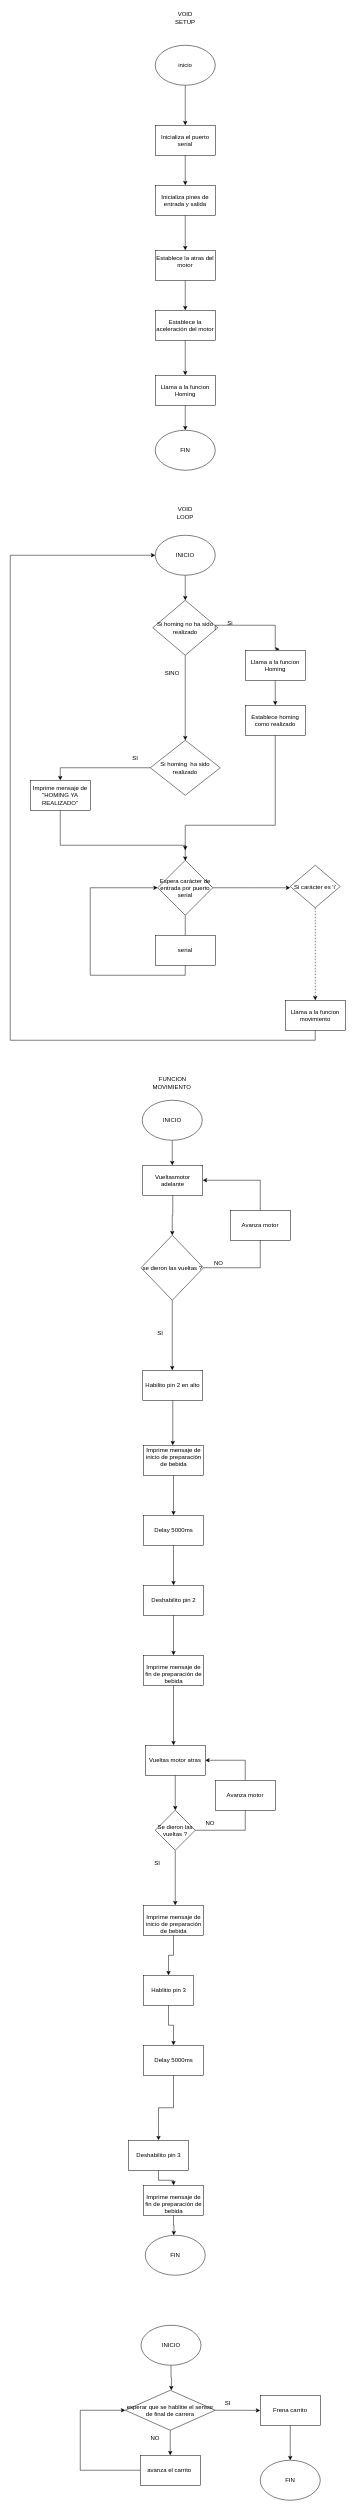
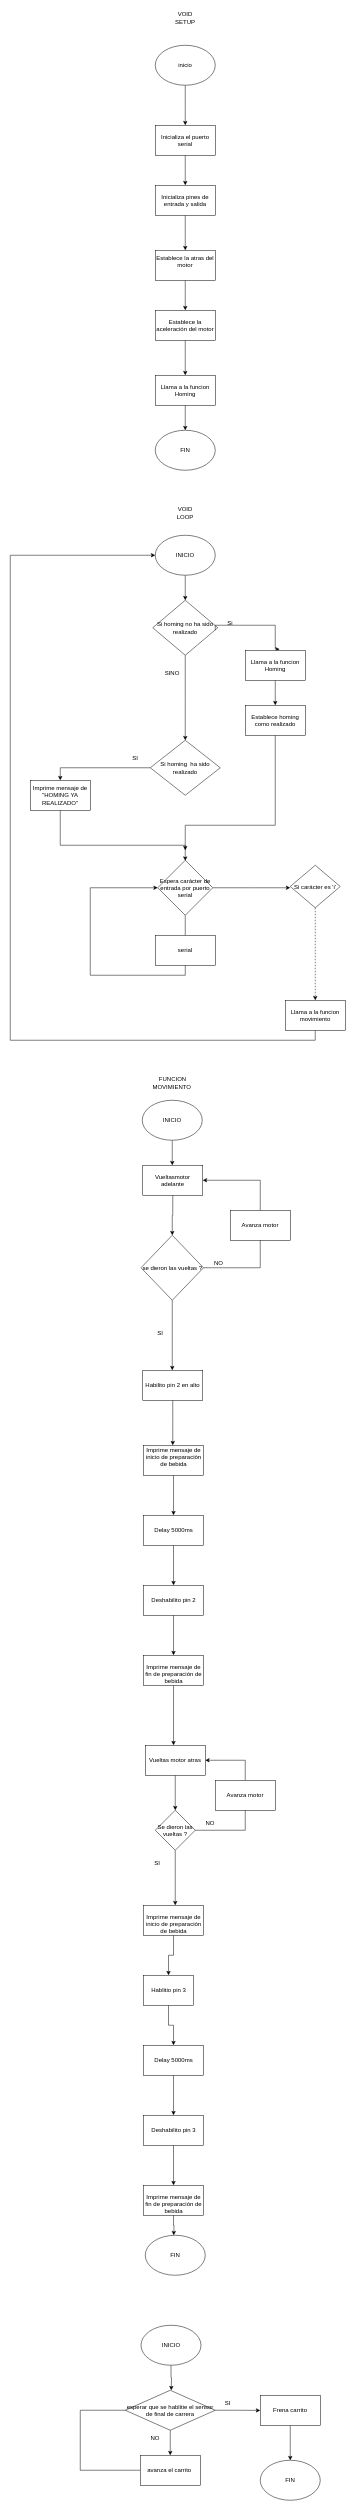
node "Deshabilito pin 3": moved (159, 2155) -> (174, 2130)
edge "avanza el carrito" -> "esperar que se hablitie el sensor de final de carrera": arrowhead classic -> none
